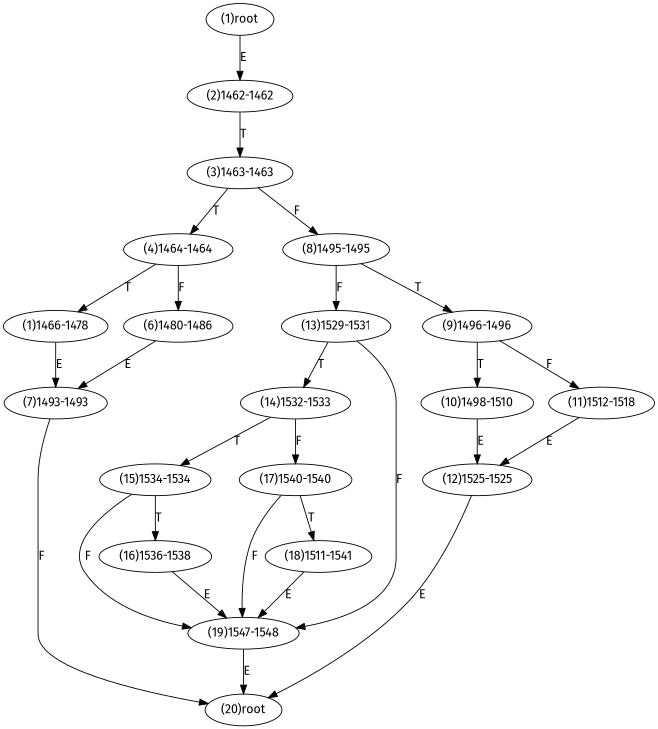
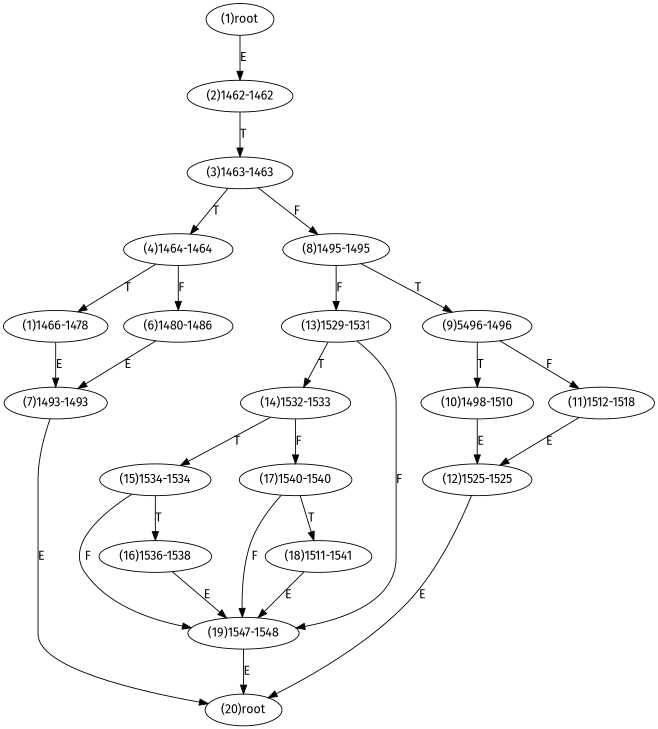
node "(9)1496-1496": label "(9)1496-1496" -> "(9)5496-1496"
edge "(7)1493-1493" -> "(20)root": label "F" -> "E"
